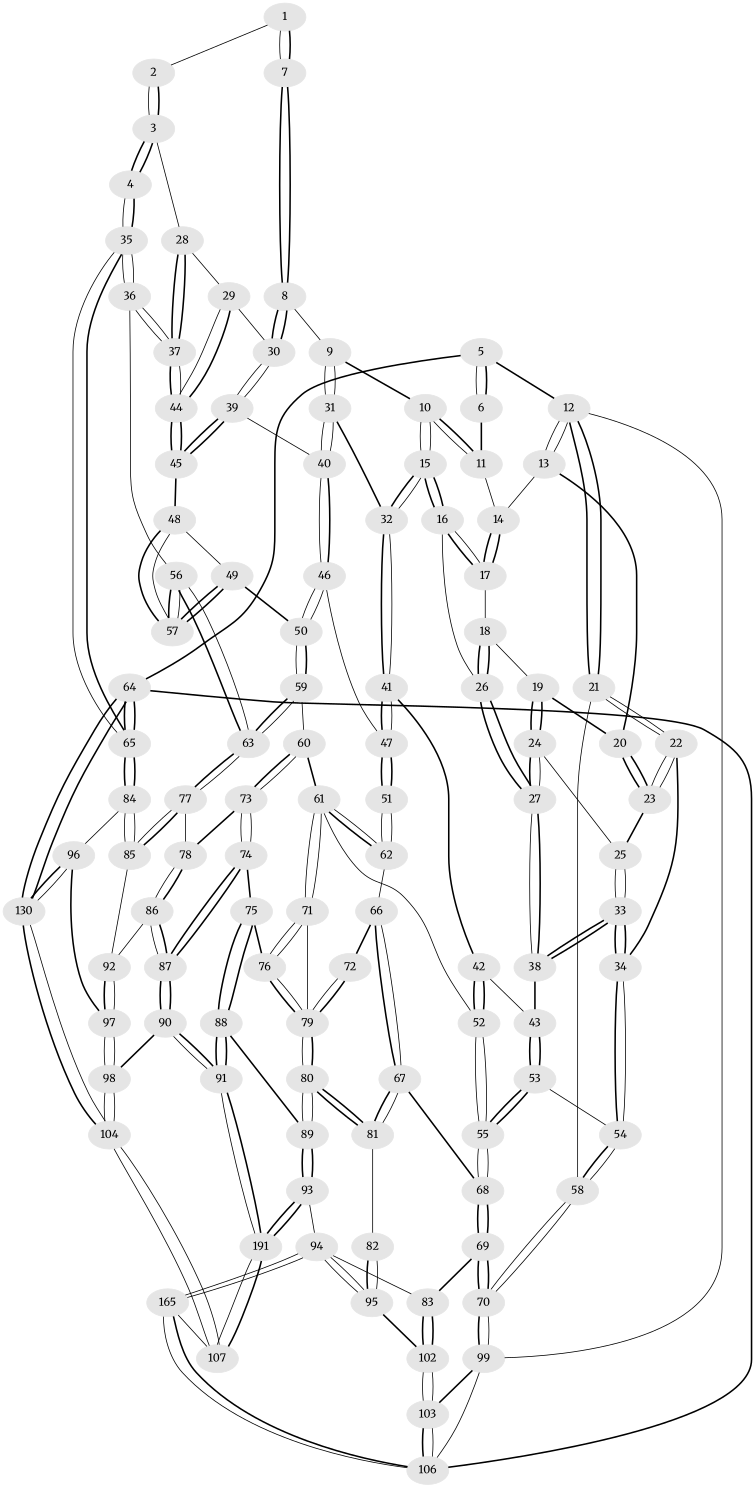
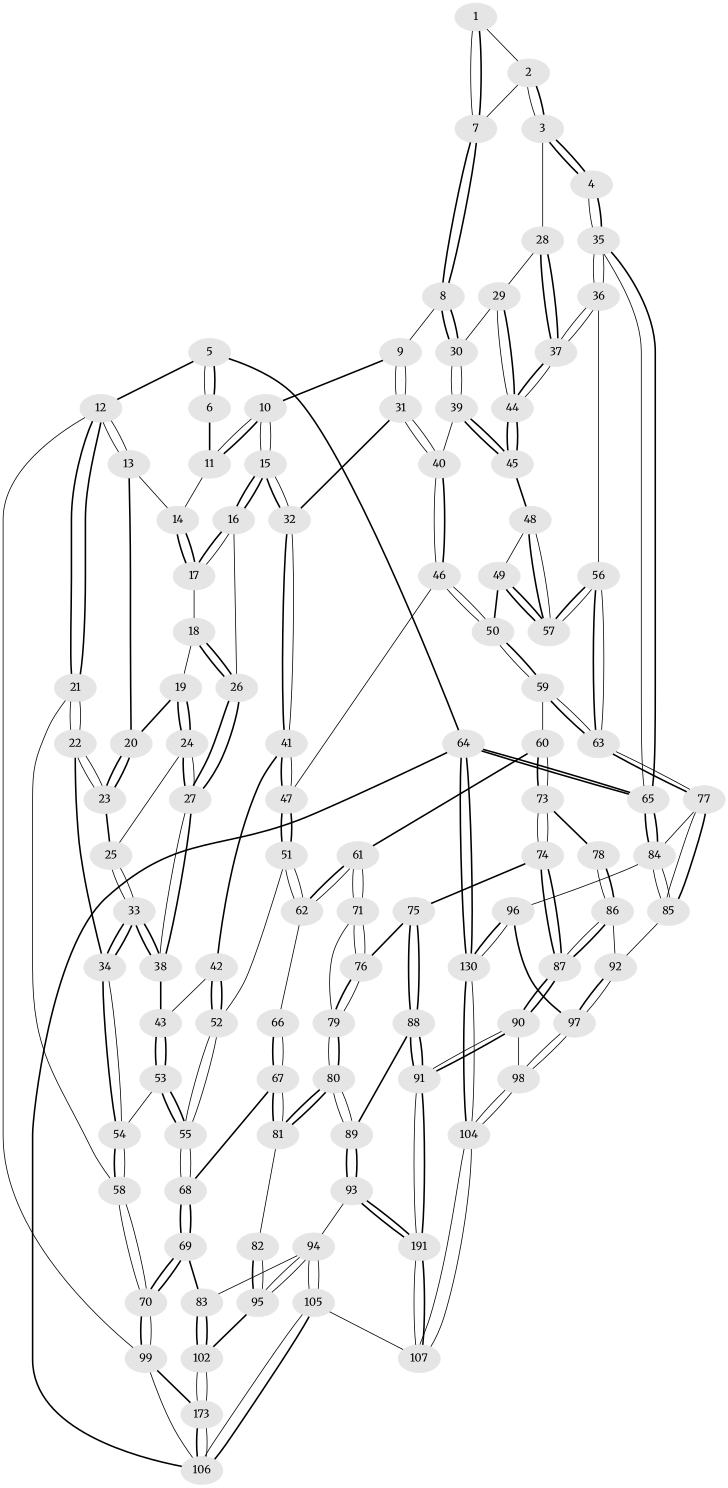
edge "2" -- "7": added
edge "77" -- "78": now "77" -- "84"
edge "61" -- "52": now "51" -- "52"
node "72": removed
edge "90" -- "98": style bold -> solid
node "165": label "165" -> "105"
node "103": label "103" -> "173"
